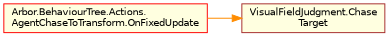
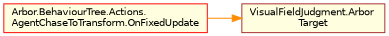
node "VisualFieldJudgment.Chase Target": label "VisualFieldJudgment.Chase Target" -> "VisualFieldJudgment.Arbor Target"
